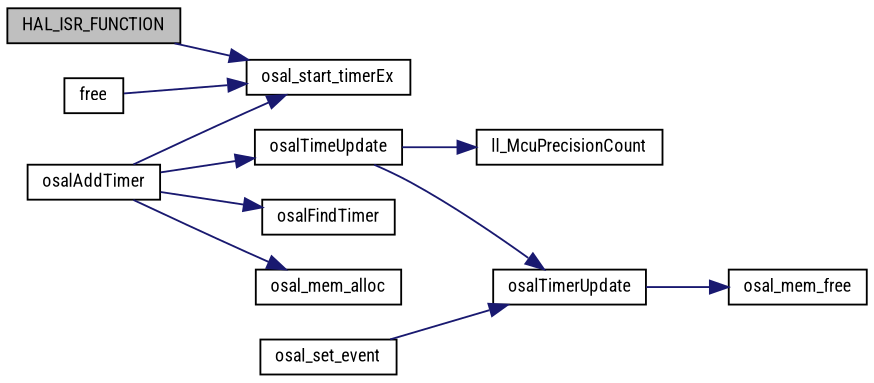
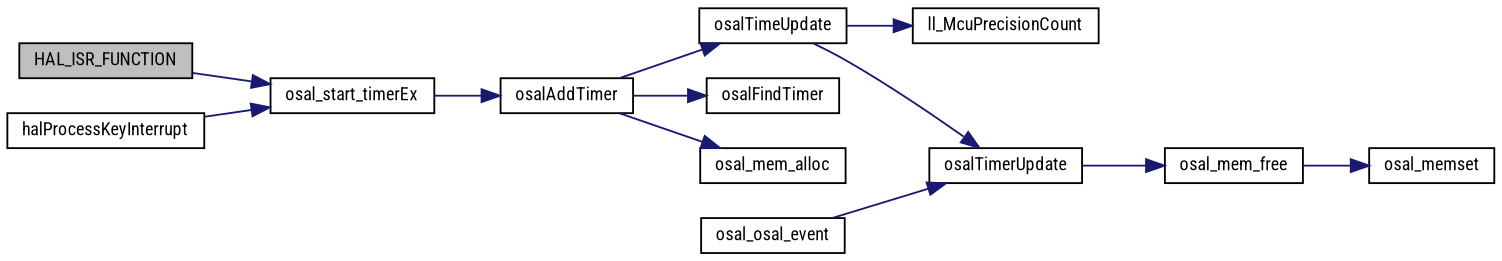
node "free": label "free" -> "halProcessKeyInterrupt"
edge "osalAddTimer" -> "osal_start_timerEx": reversed
node "osal_memset": added
node "osal_set_event": label "osal_set_event" -> "osal_osal_event"
